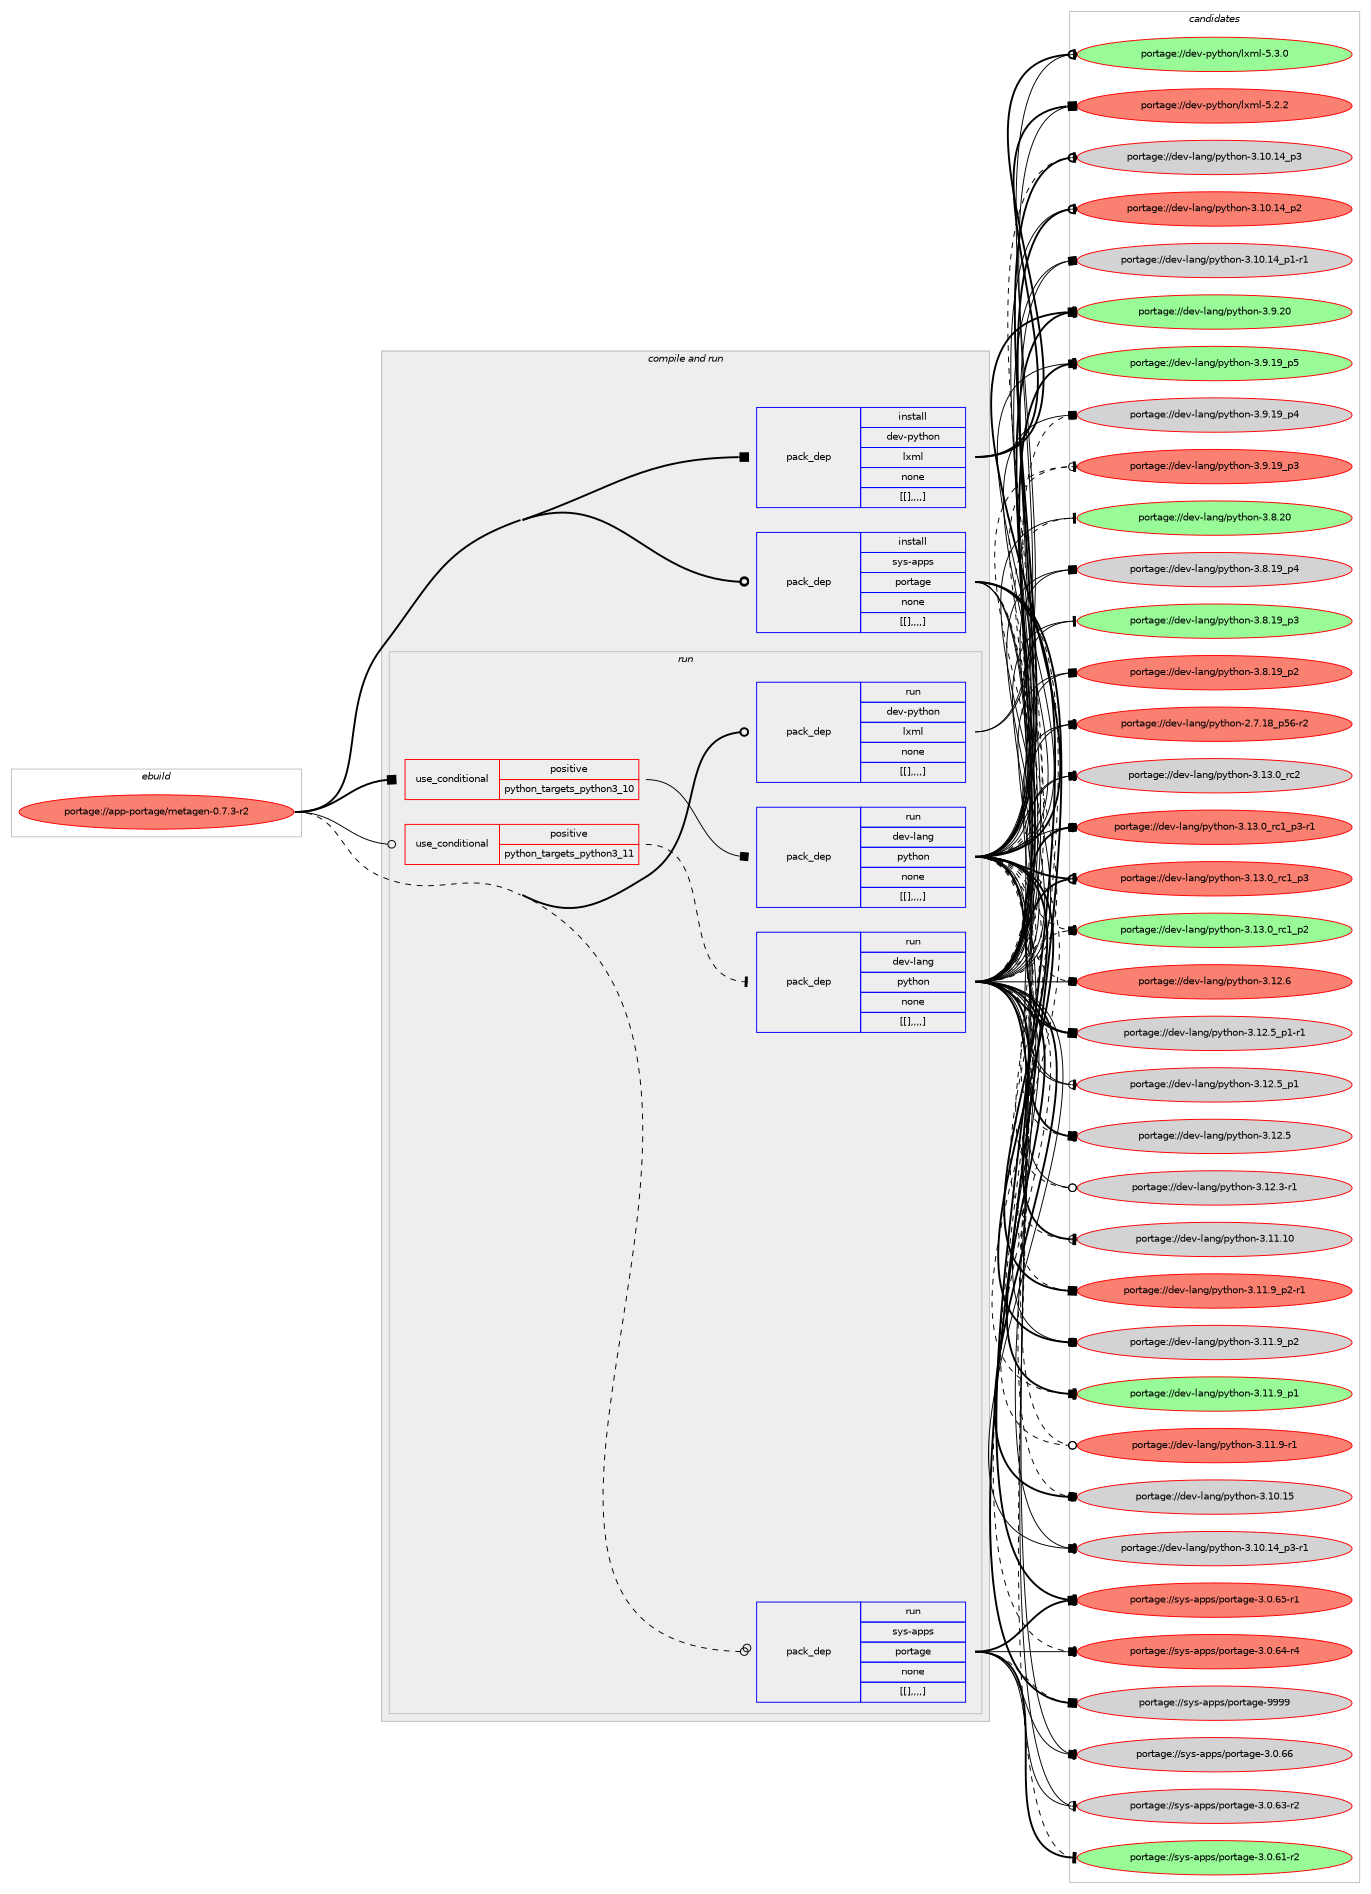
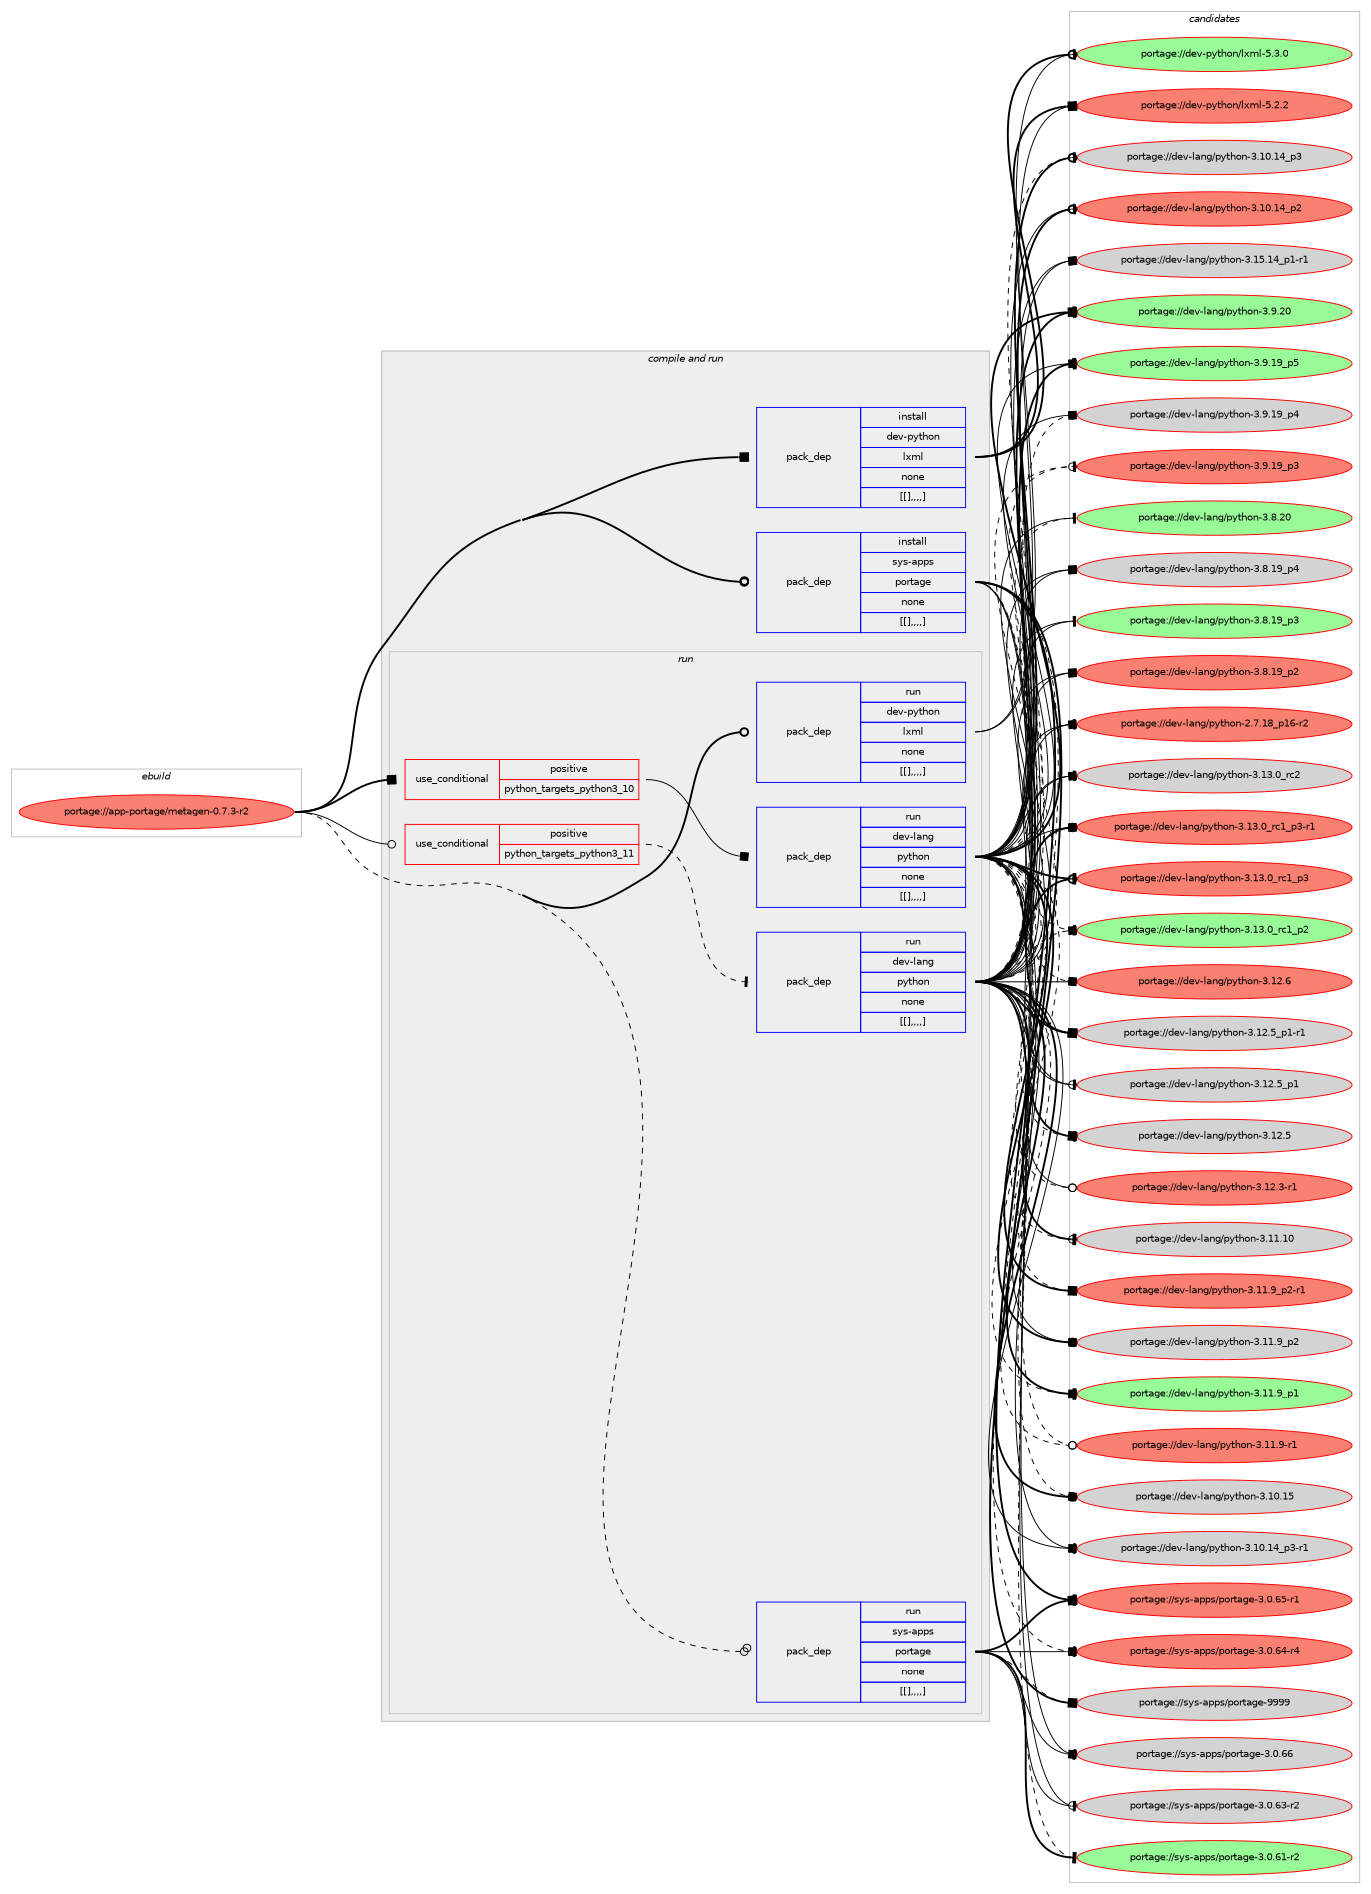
node "portage://dev-lang/python-3.10.14_p1-r1": label "portage://dev-lang/python-3.10.14_p1-r1" -> "portage://dev-lang/python-3.15.14_p1-r1"
node "portage://dev-lang/python-2.7.18_p56-r2": label "portage://dev-lang/python-2.7.18_p56-r2" -> "portage://dev-lang/python-2.7.18_p16-r2"
node "portage://dev-lang/python-3.12.3-r1": fillcolor lightgrey -> salmon
